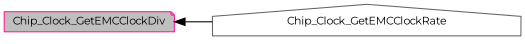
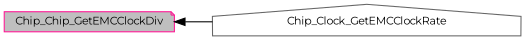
node "Chip_Clock_GetEMCClockDiv": label "Chip_Clock_GetEMCClockDiv" -> "Chip_Chip_GetEMCClockDiv"
